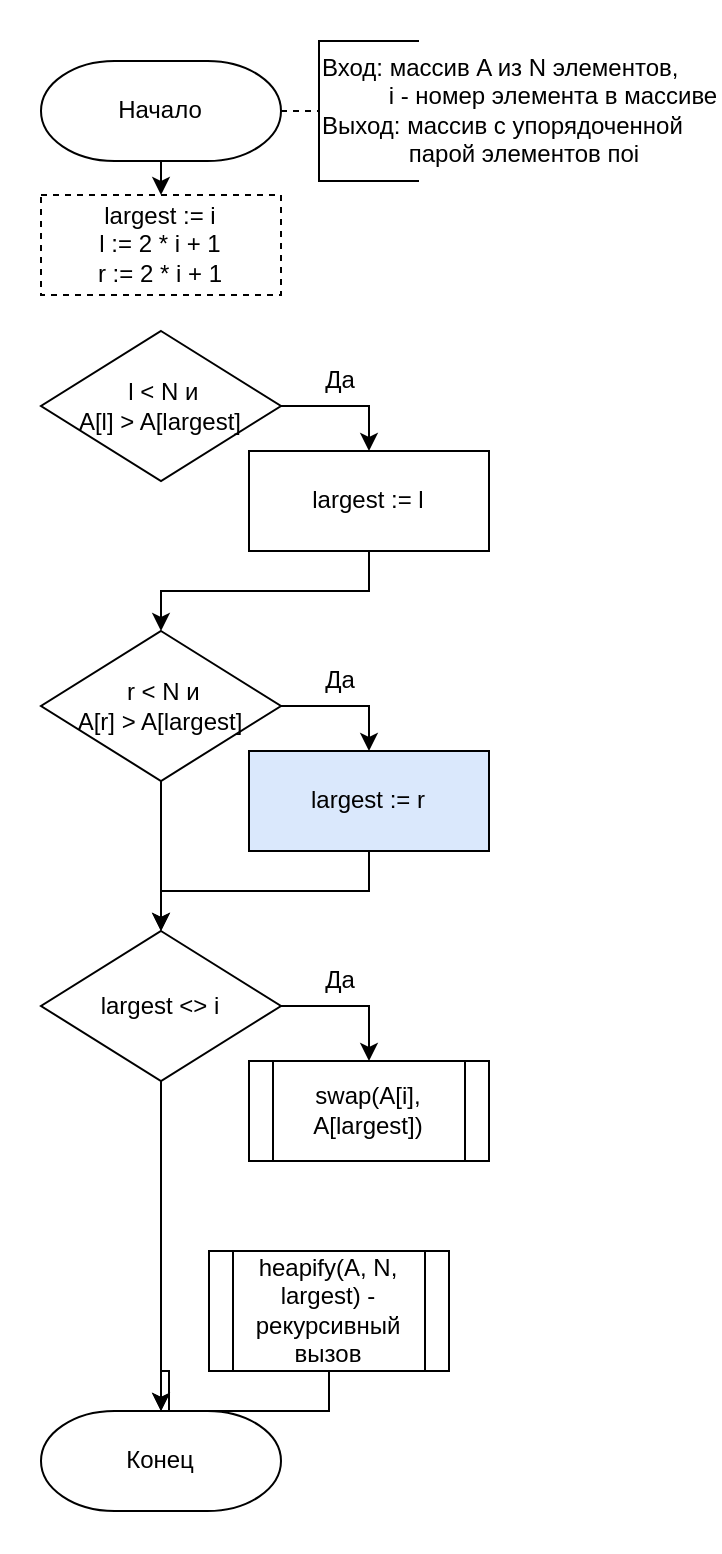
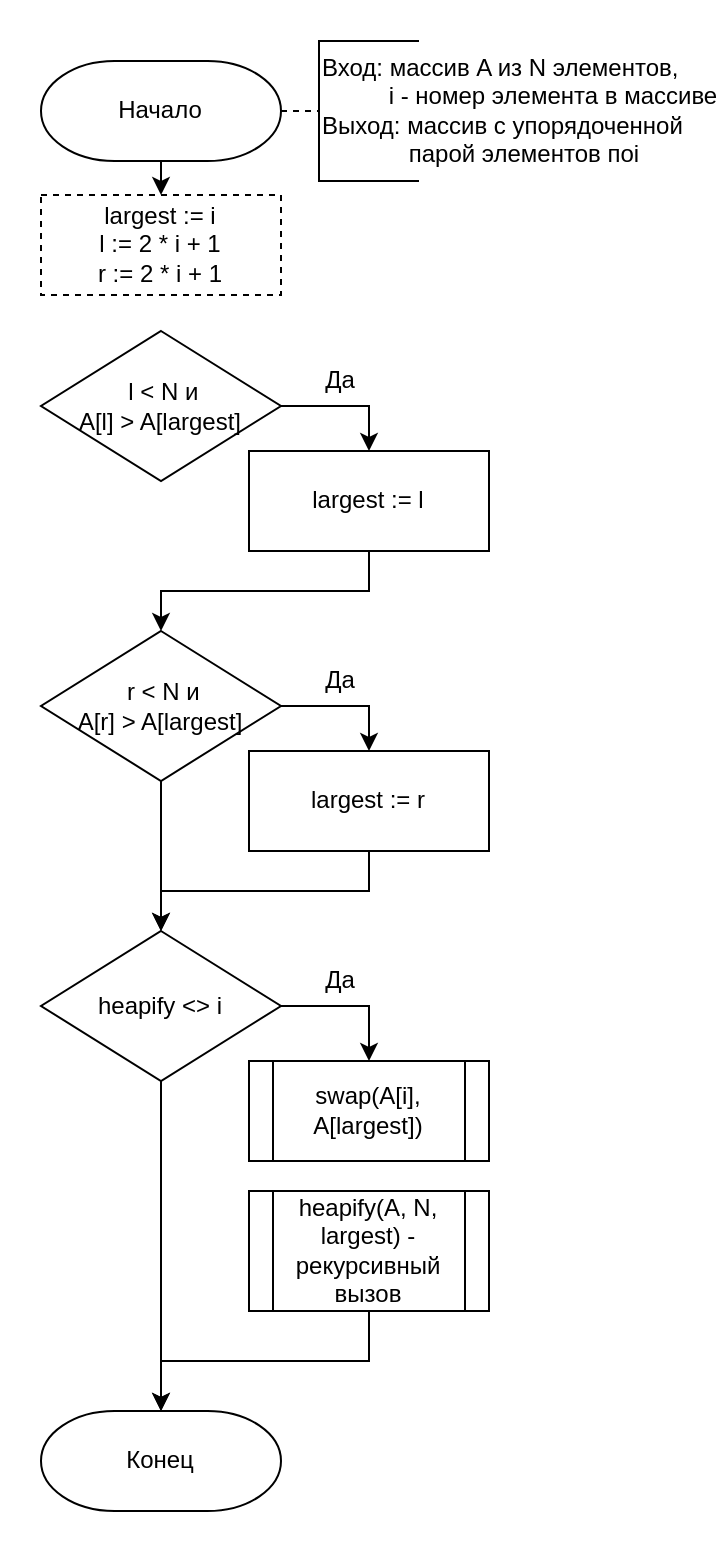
node "largest := r": fillcolor #dae8fc -> #ffffff
node "largest <> i": label "largest <> i" -> "heapify <> i"
node "heapify(A, N, largest) - рекурсивный вызов": moved (329, 1311) -> (369, 1251)
